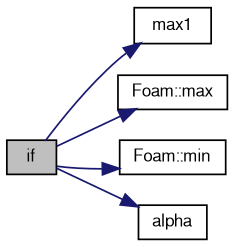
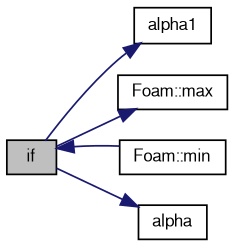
node "max1": label "max1" -> "alpha1"
edge "if" -> "Foam::min": reversed
